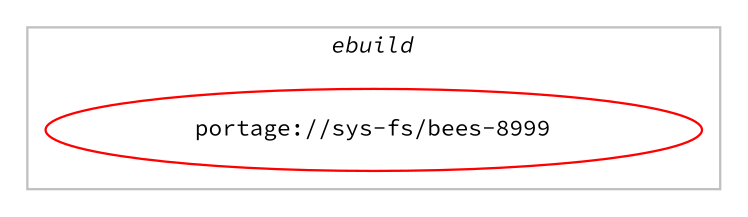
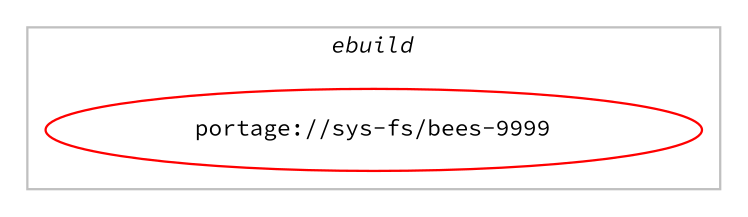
node "portage://sys-fs/bees-8999": label "portage://sys-fs/bees-8999" -> "portage://sys-fs/bees-9999"
